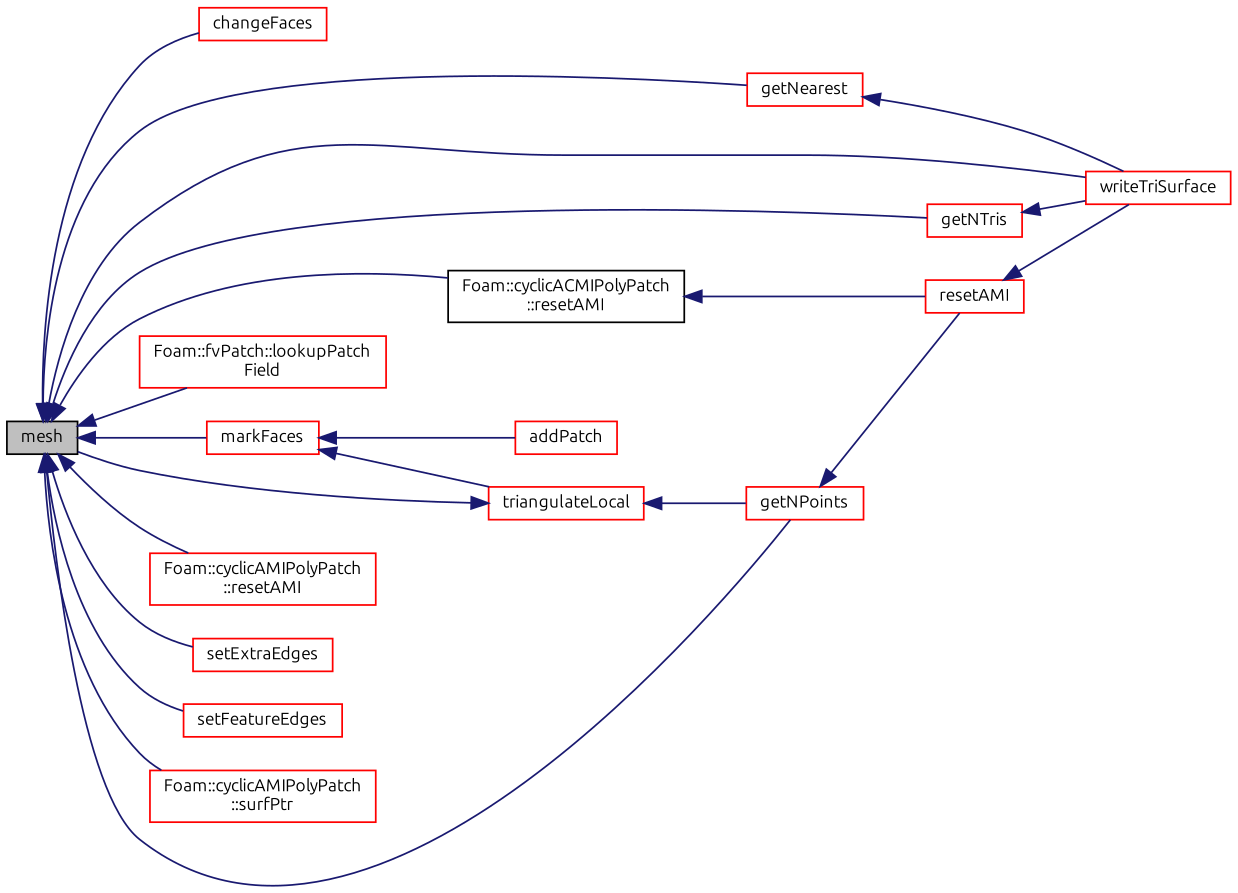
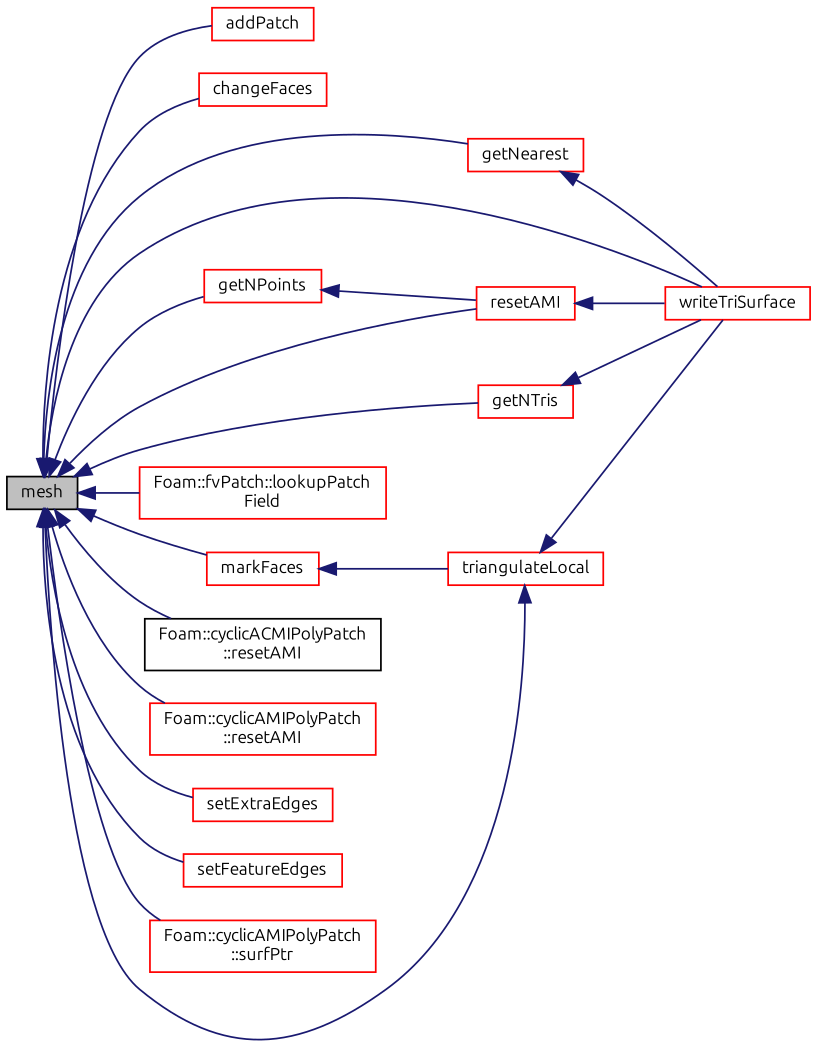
edge "resetAMI" -> "Foam::cyclicACMIPolyPatch ::resetAMI": now "resetAMI" -> "mesh"
edge "addPatch" -> "markFaces": now "addPatch" -> "mesh"
edge "getNPoints" -> "triangulateLocal": now "writeTriSurface" -> "triangulateLocal"
